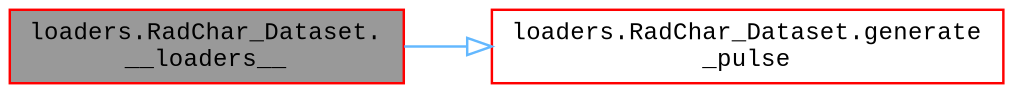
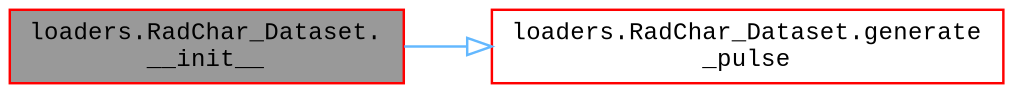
node "loaders.RadChar_Dataset. __loaders__": label "loaders.RadChar_Dataset. __loaders__" -> "loaders.RadChar_Dataset. __init__"
